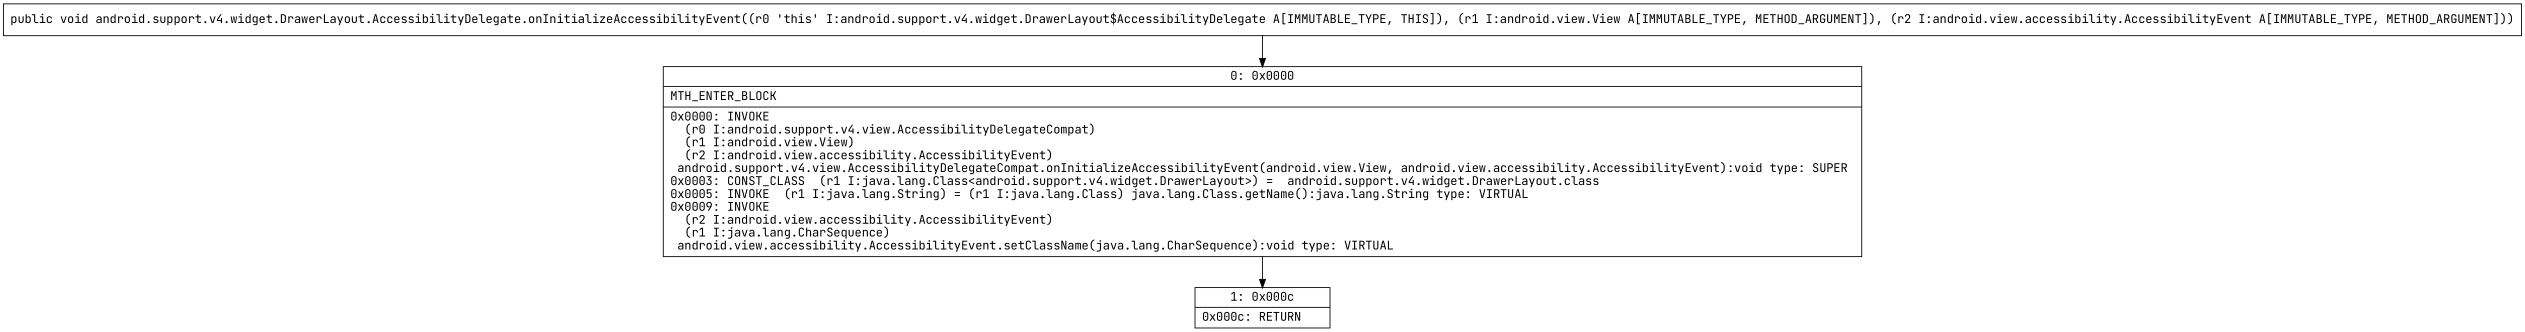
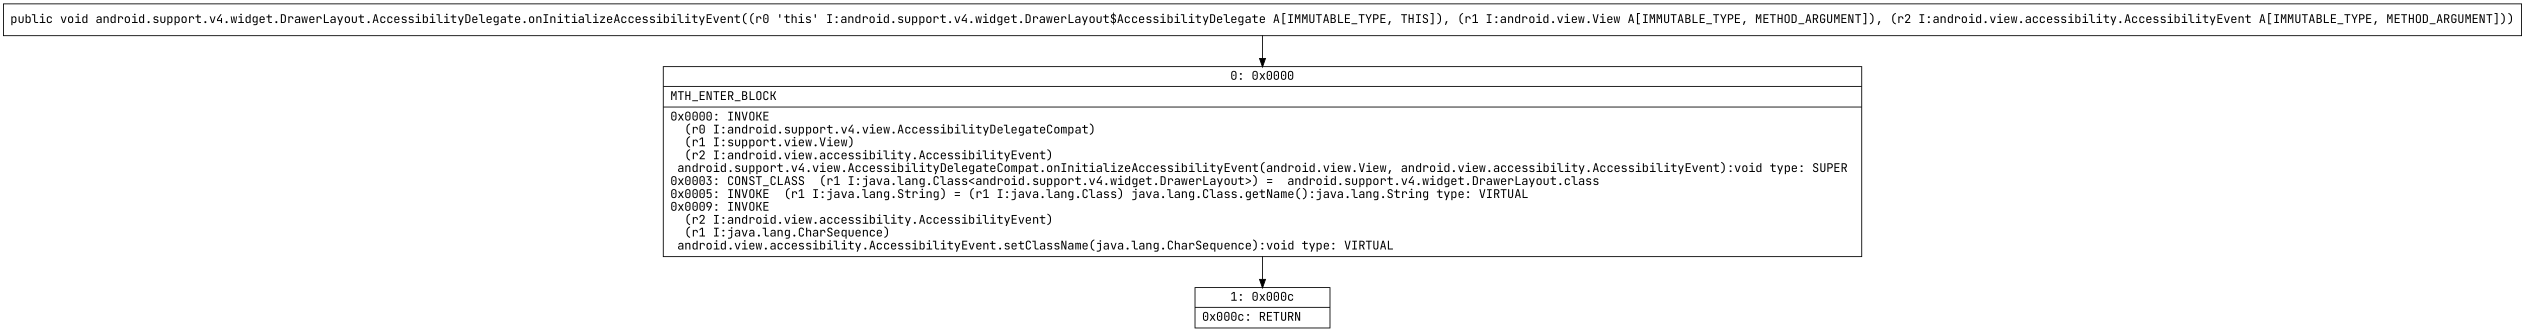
node "0: 0x0000": text "(r1 I:android.view.View)" -> "(r1 I:support.view.View)"
